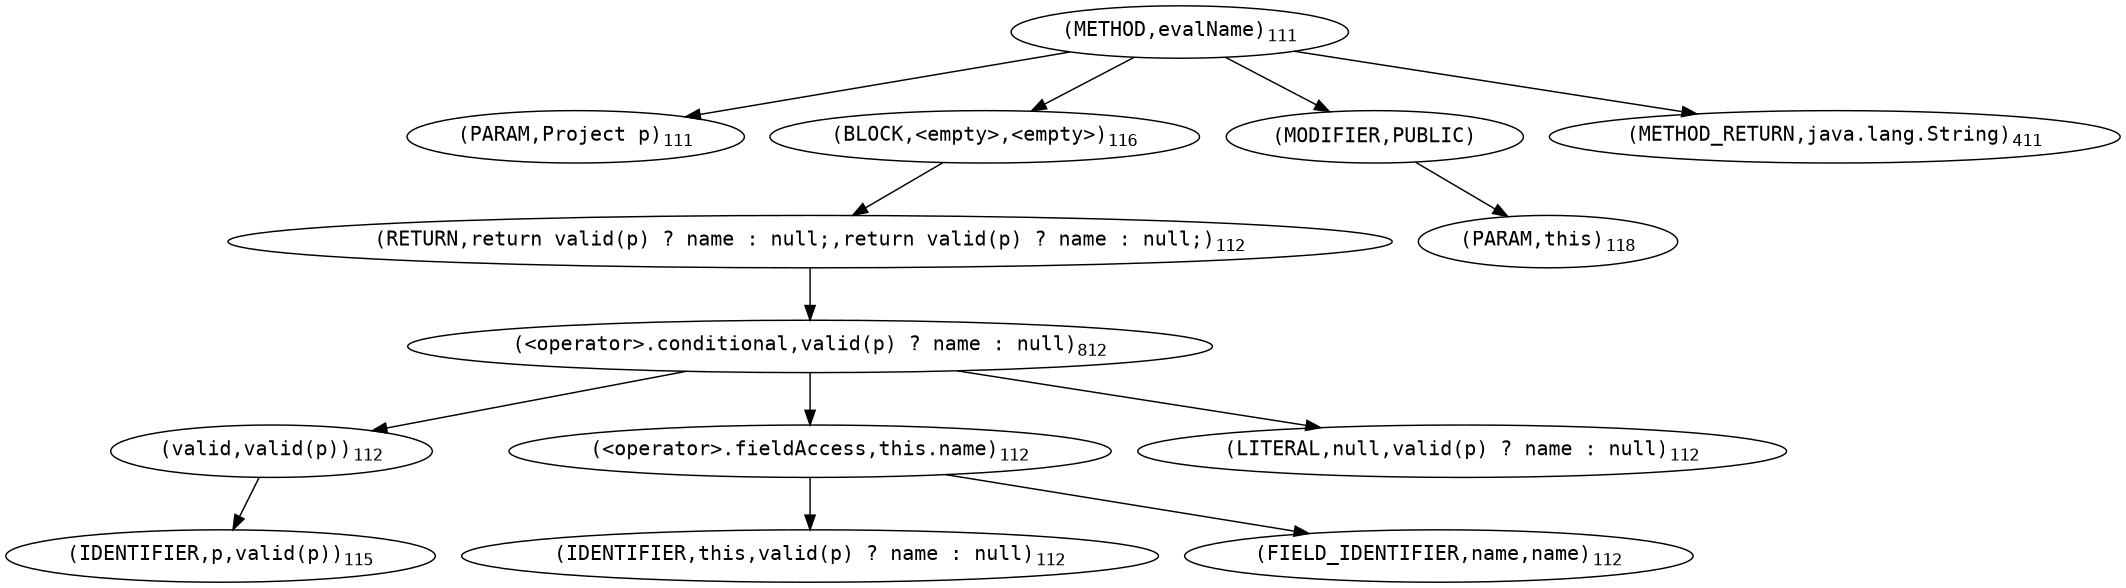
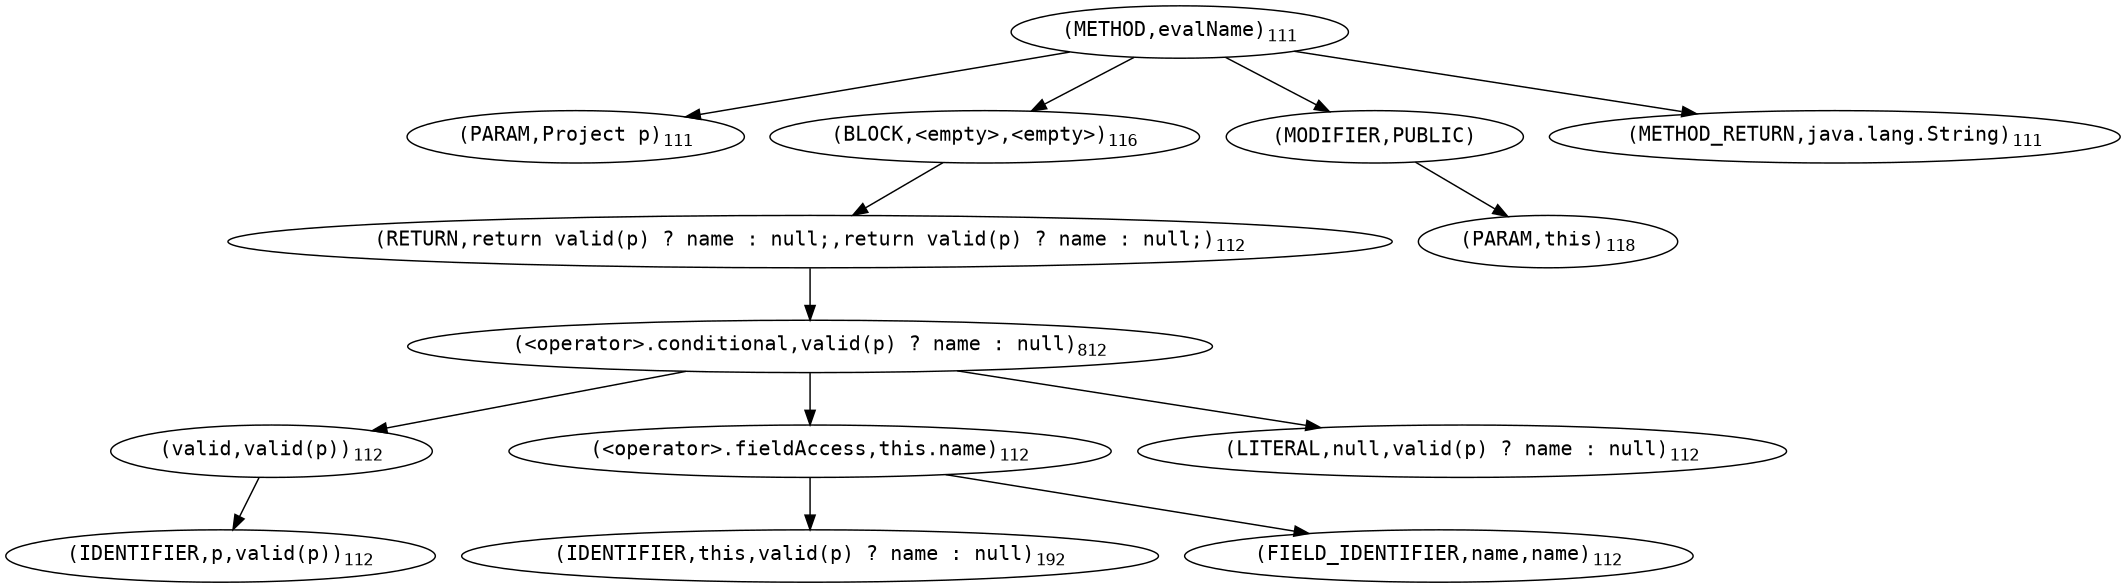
node "(METHOD_RETURN,java.lang.String)": text "411" -> "111"
node "(IDENTIFIER,p,valid(p))": text "115" -> "112"
node "(IDENTIFIER,this,valid(p) ? name : null)": text "112" -> "192"
